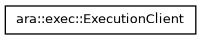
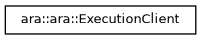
node "ara::exec::ExecutionClient": label "ara::exec::ExecutionClient" -> "ara::ara::ExecutionClient"
